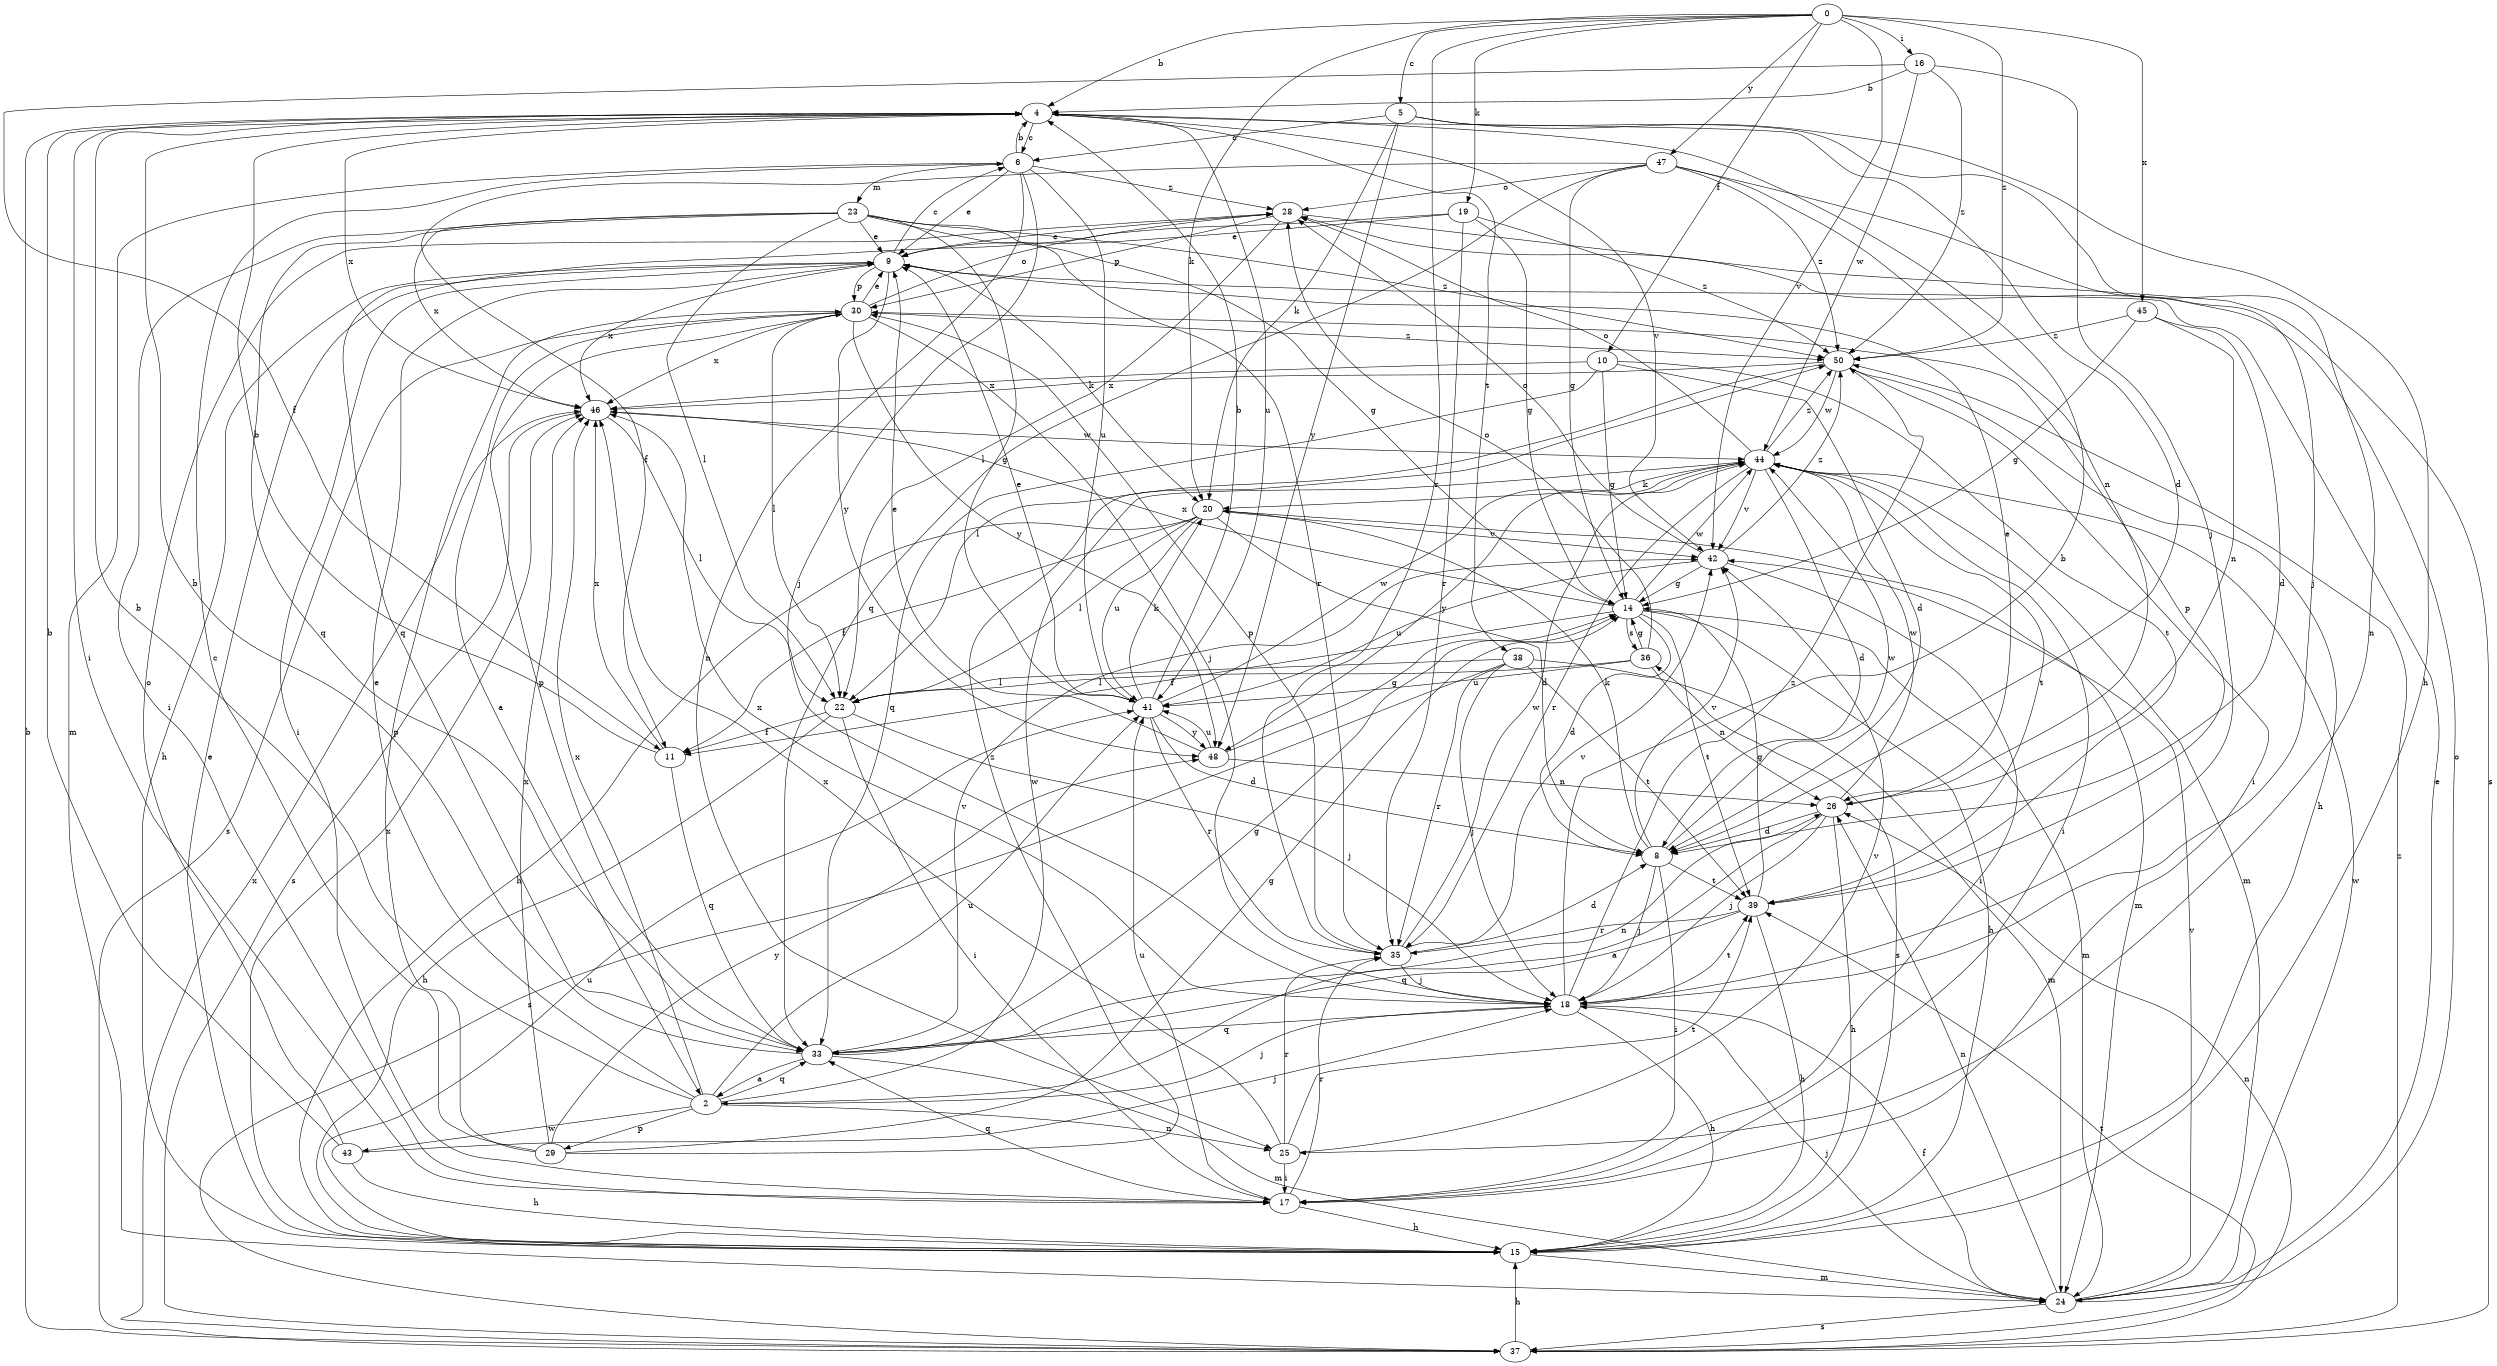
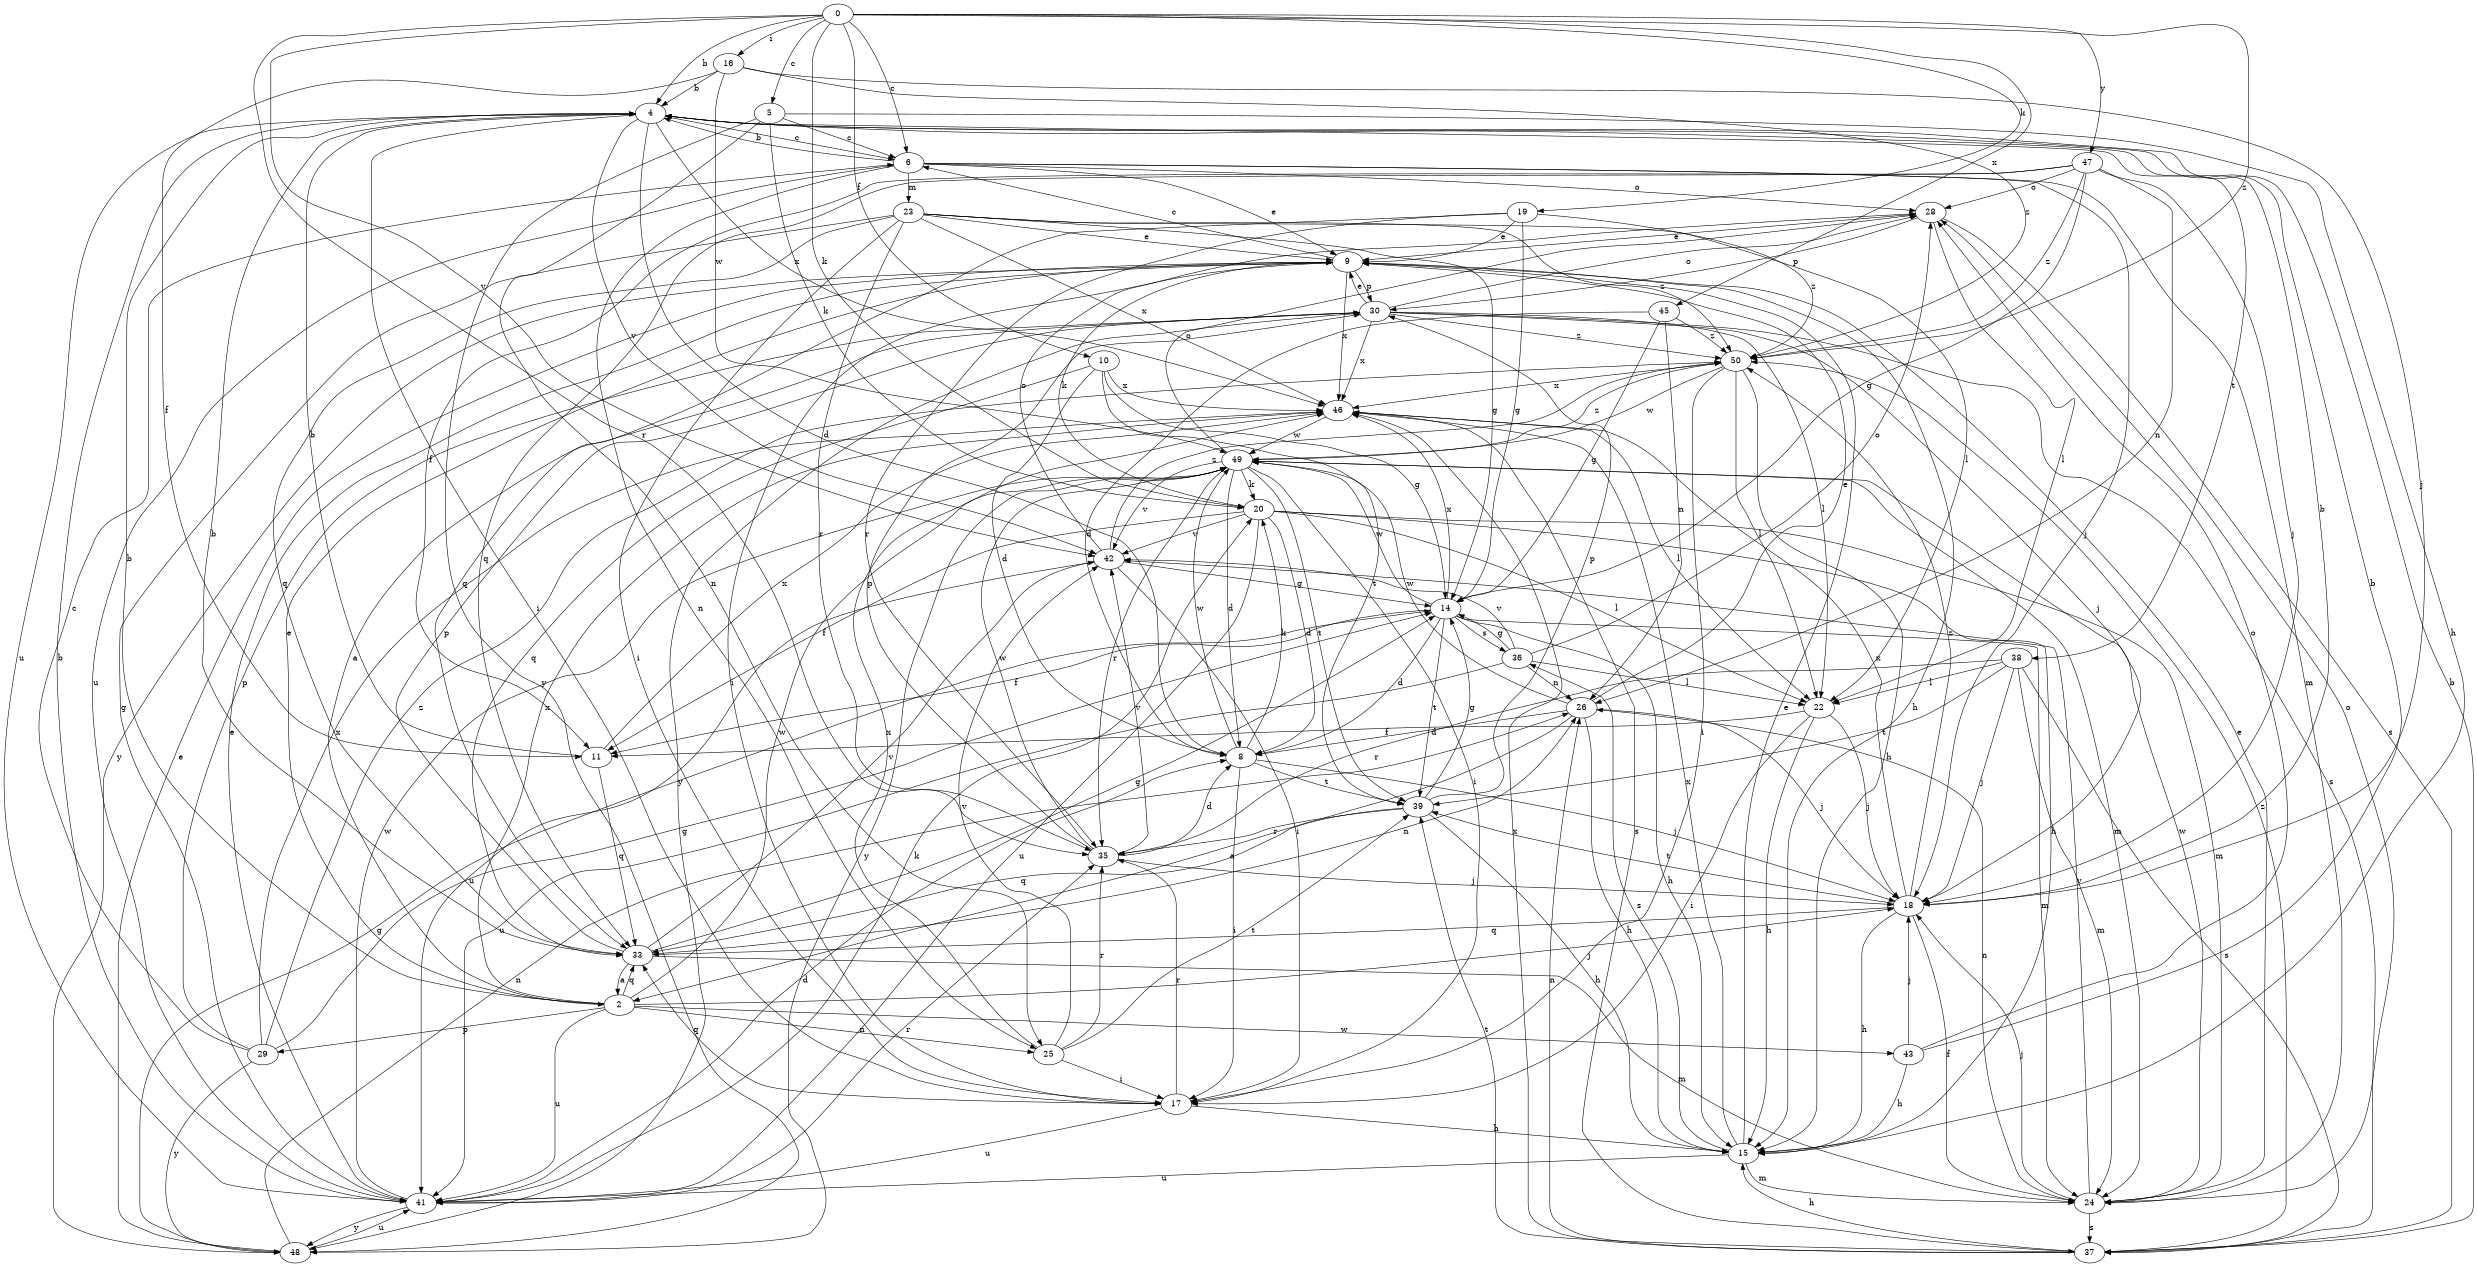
edge "0" -> "6": added, label "c"
edge "6" -> "28": label "z" -> "o"
node "44": label "44" -> "49"
edge "8" -> "42": now "36" -> "42"
